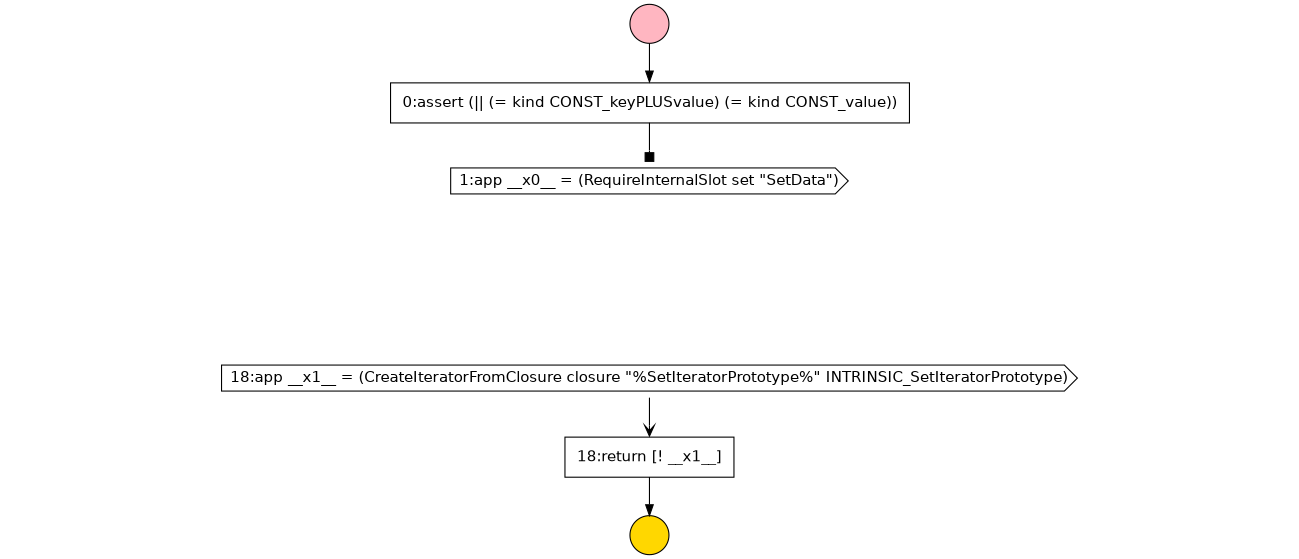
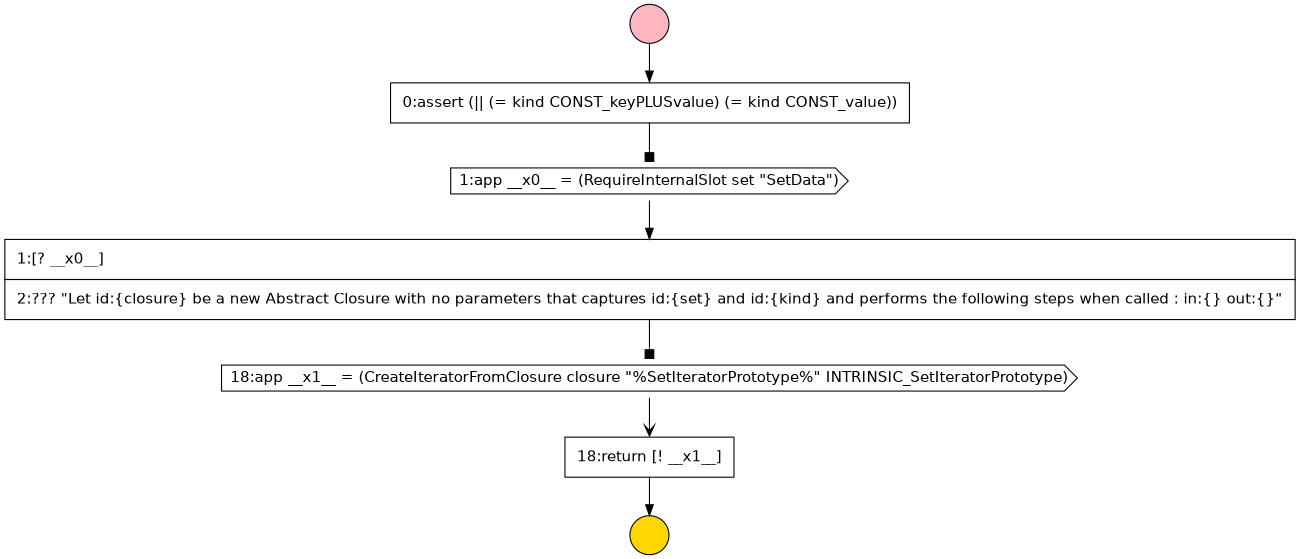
node "1:[? __x0__]": added
